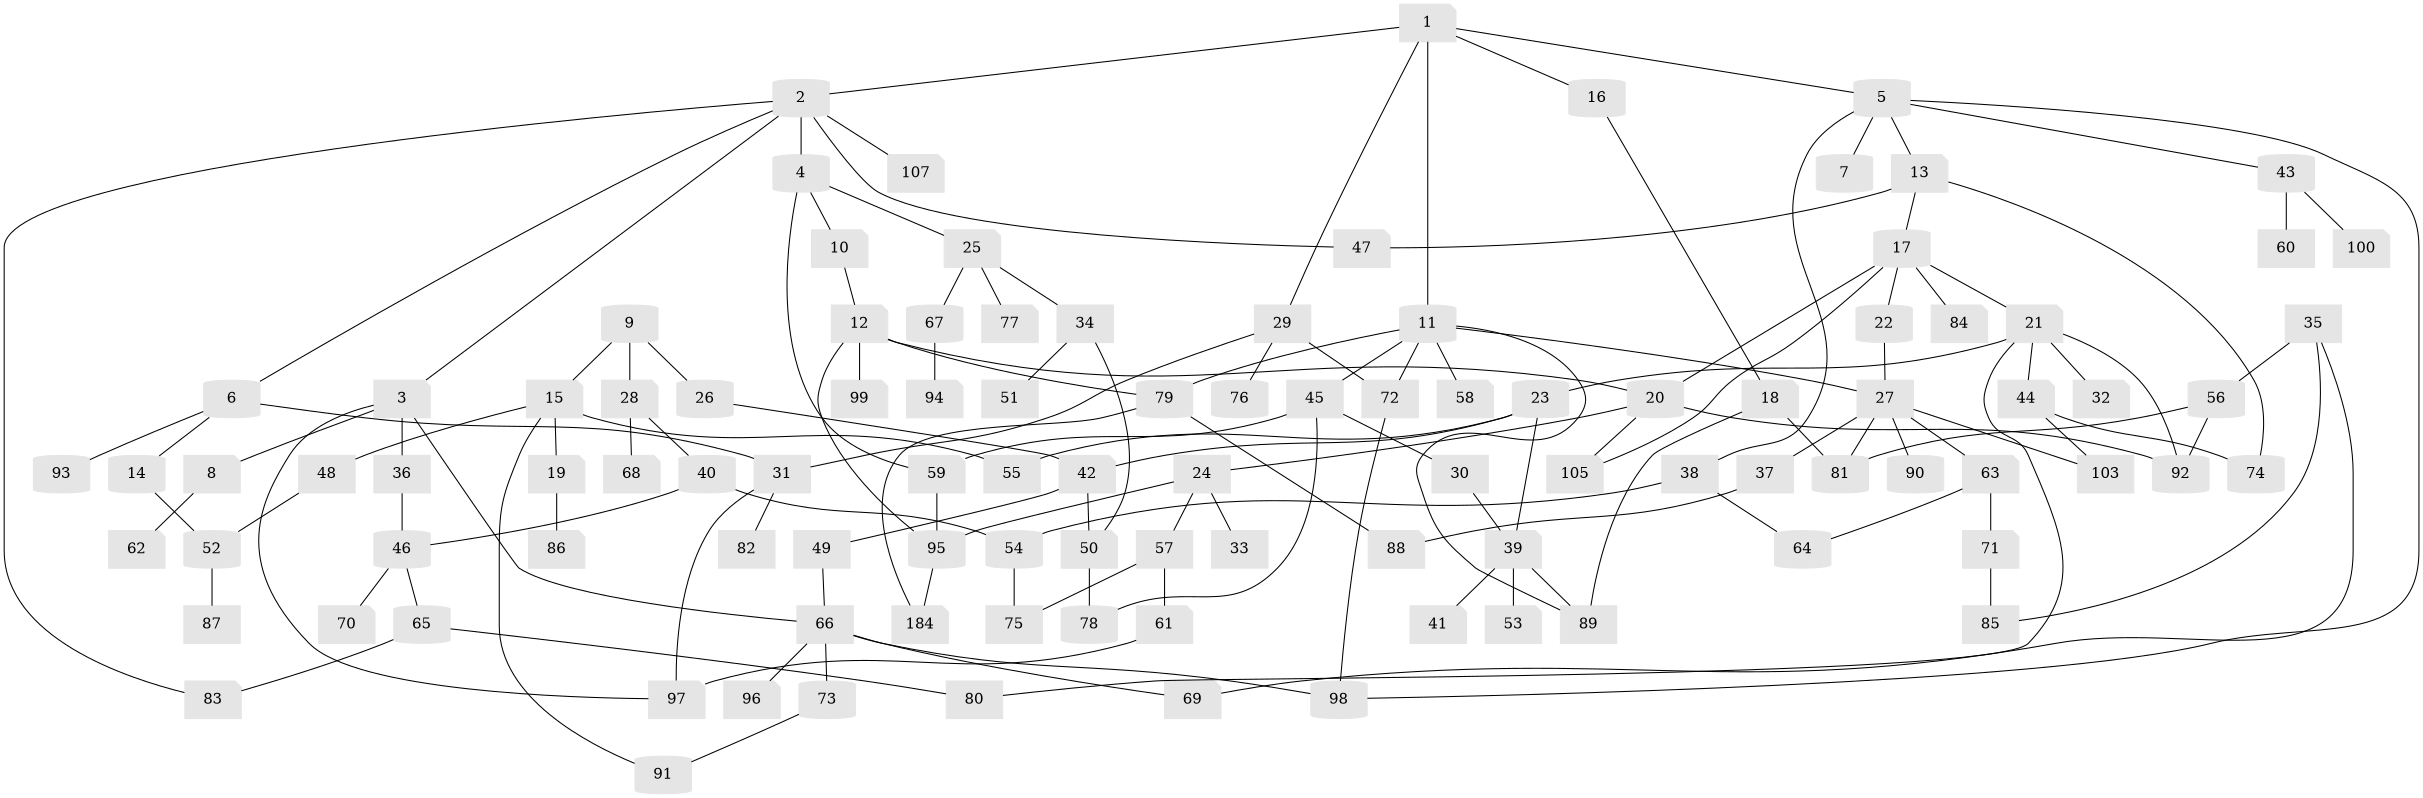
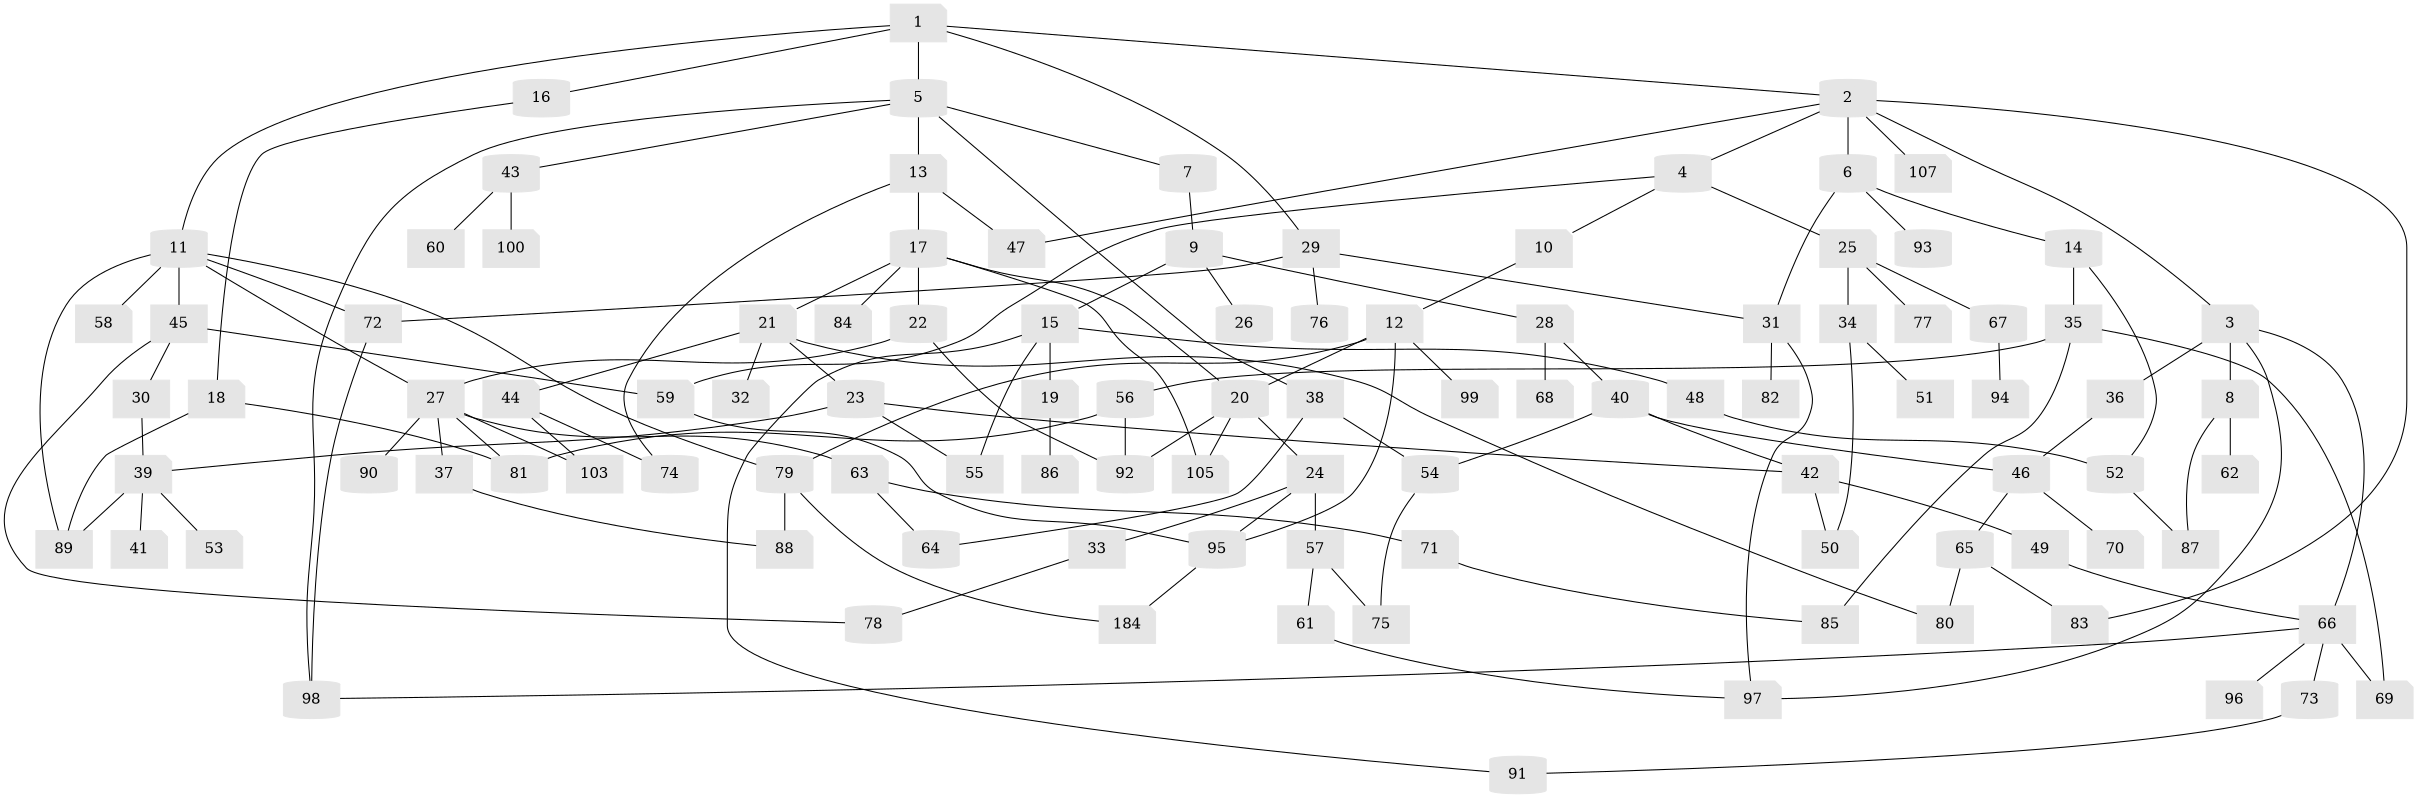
edge "7" -- "9": added
edge "14" -- "35": added
edge "21" -- "92": now "22" -- "92"
edge "26" -- "42": now "40" -- "42"
edge "8" -- "87": added
edge "50" -- "78": now "33" -- "78"
